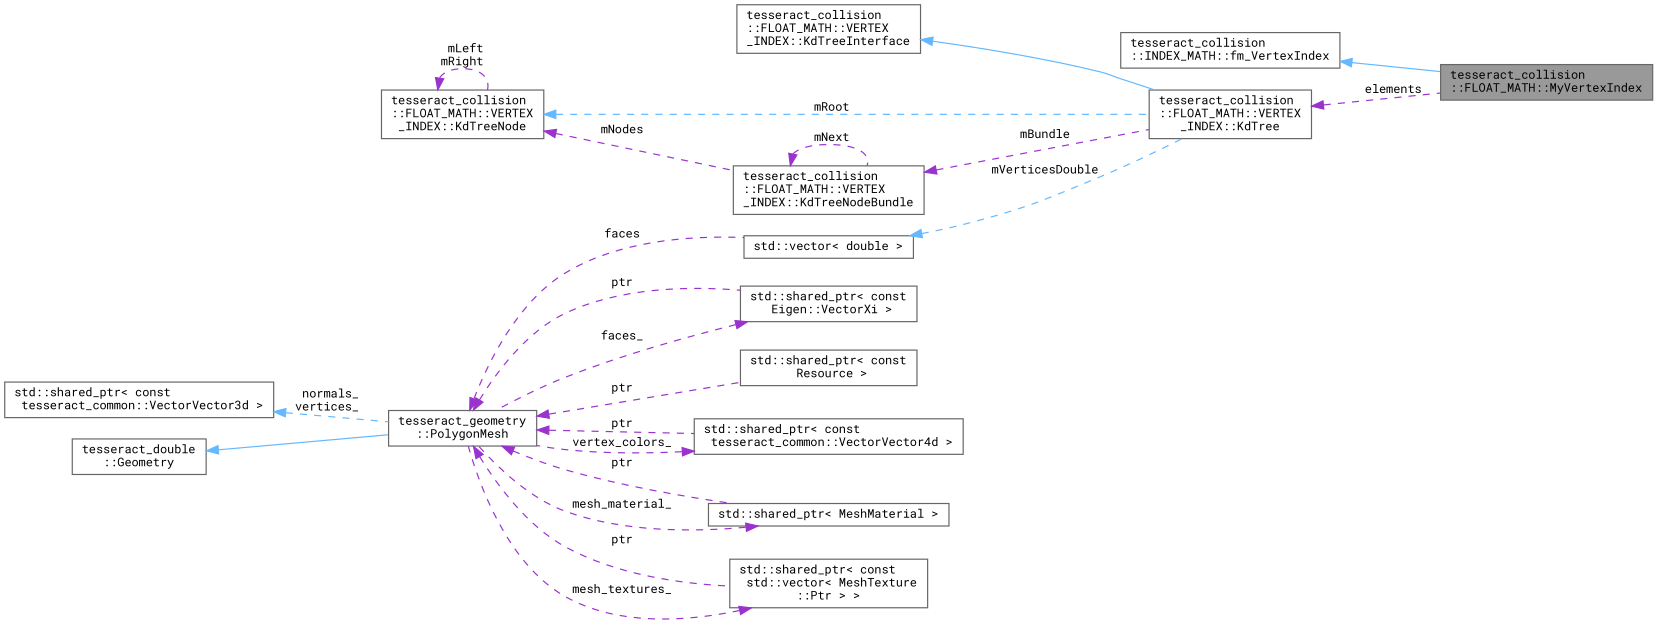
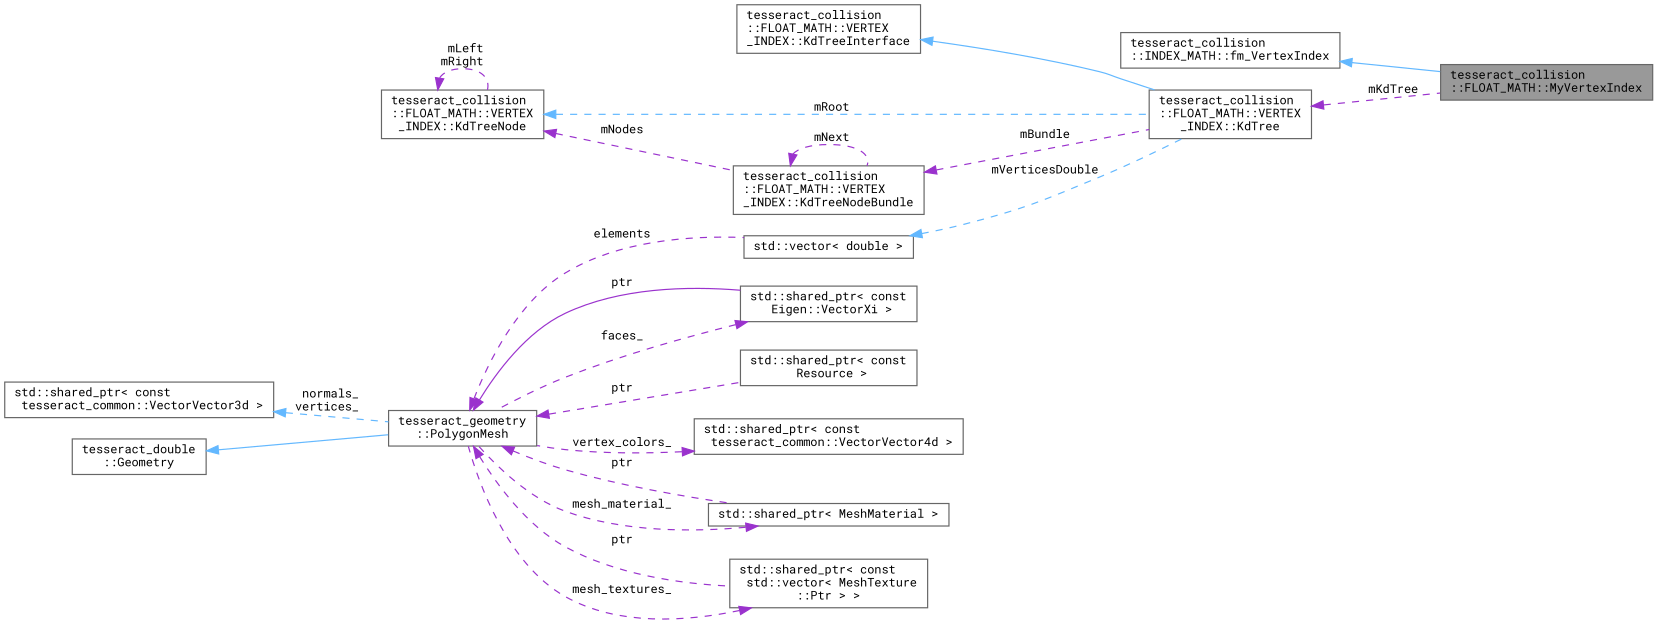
edge "tesseract_collision ::FLOAT_MATH::MyVertexIndex" -> "tesseract_collision ::FLOAT_MATH::VERTEX _INDEX::KdTree": label " elements" -> " mKdTree"
edge "std::vector< double >" -> "tesseract_geometry ::PolygonMesh": label " faces" -> " elements"
edge "std::shared_ptr< const Eigen::VectorXi >" -> "tesseract_geometry ::PolygonMesh": style dashed -> solid
edge "std::shared_ptr< const tesseract_common::VectorVector4d >" -> "tesseract_geometry ::PolygonMesh": removed, label "ptr"
